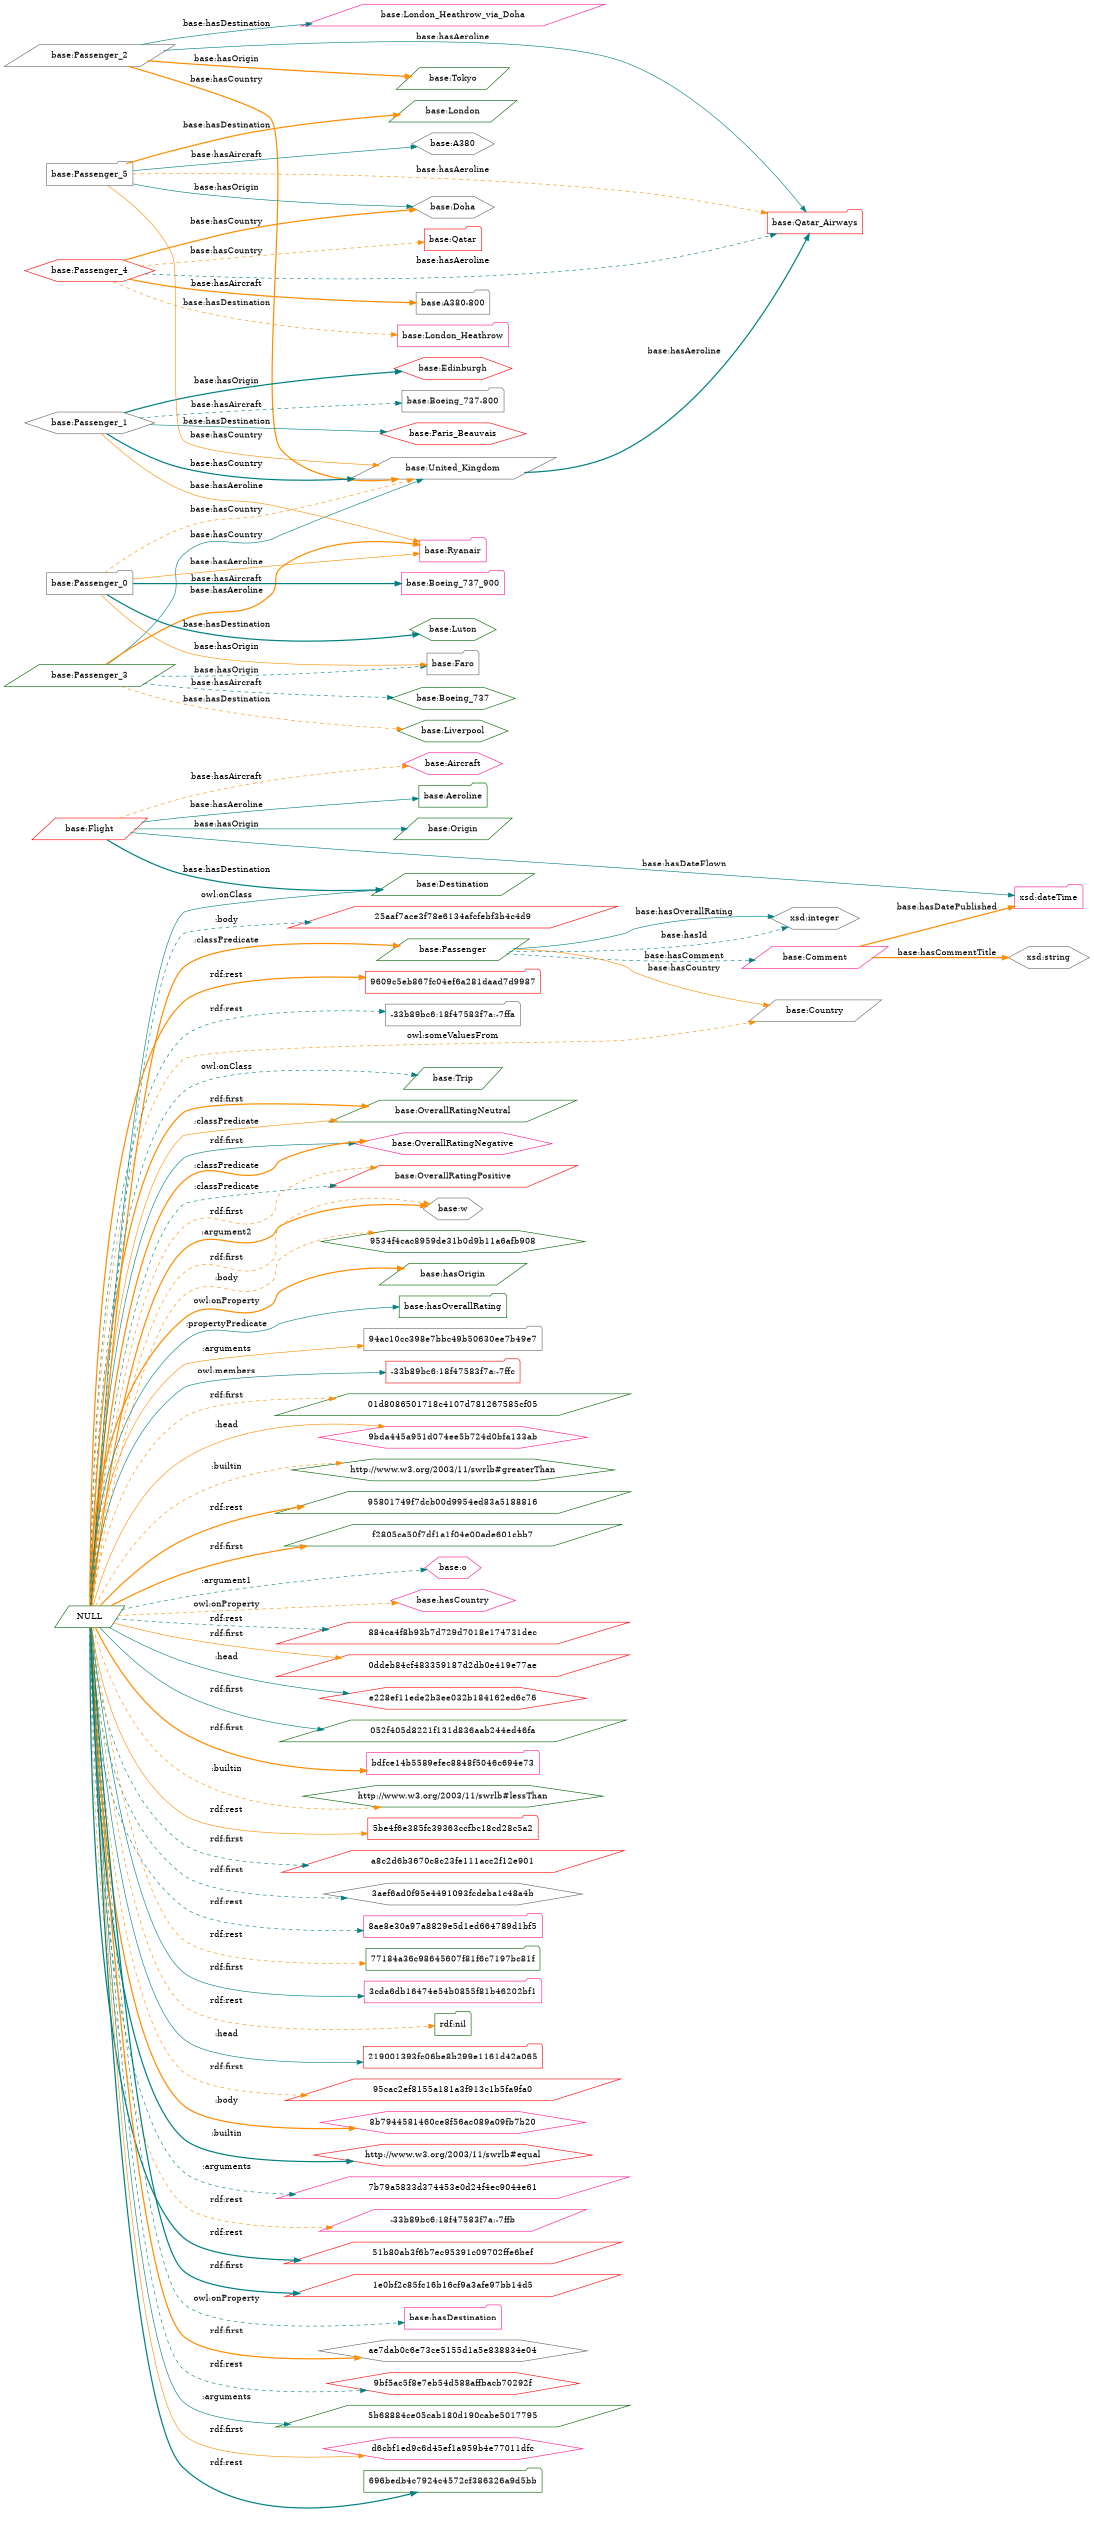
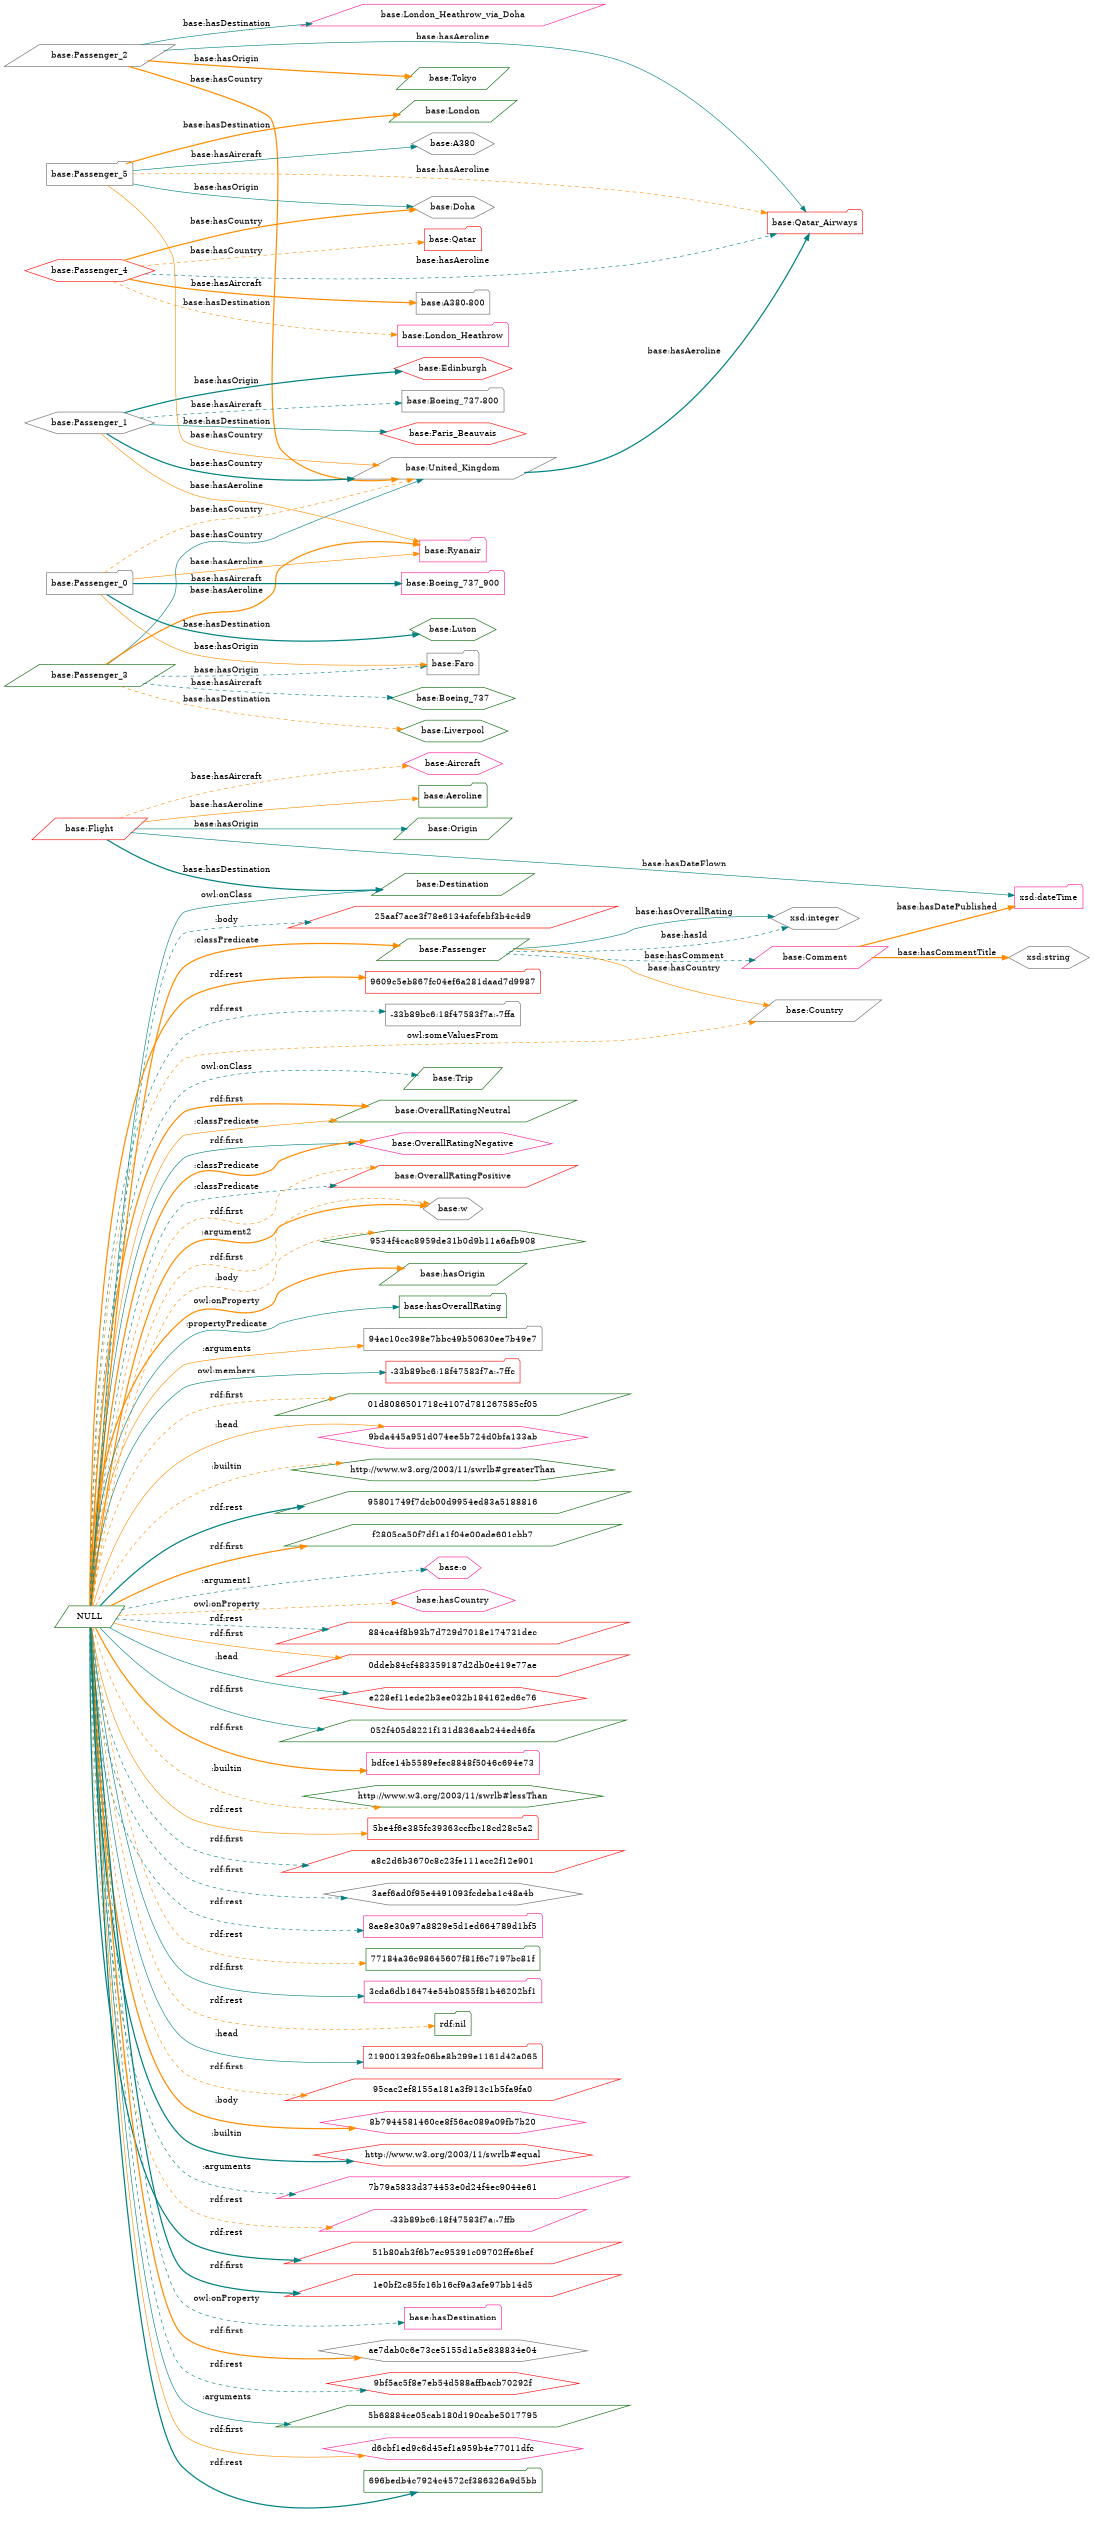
edge "base:Flight" -> "base:Aeroline": color teal -> darkorange
edge "NULL" -> "95801749f7dcb00d9954ed83a5188816": color darkorange -> teal
